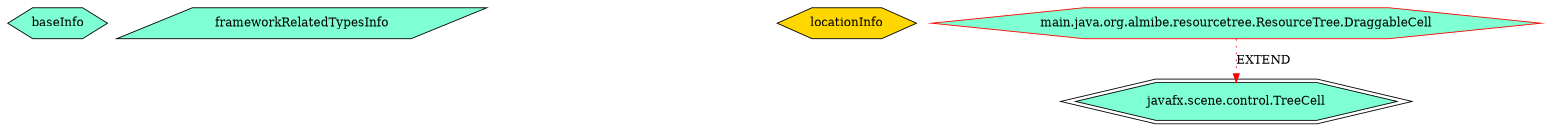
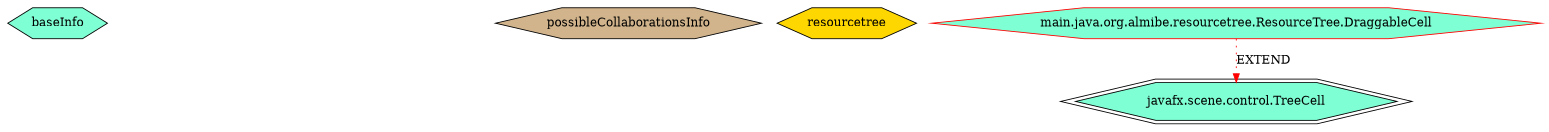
node "frameworkRelatedTypesInfo": removed
node "possibleCollaborationsInfo": added
node "locationInfo": label "locationInfo" -> "resourcetree"
